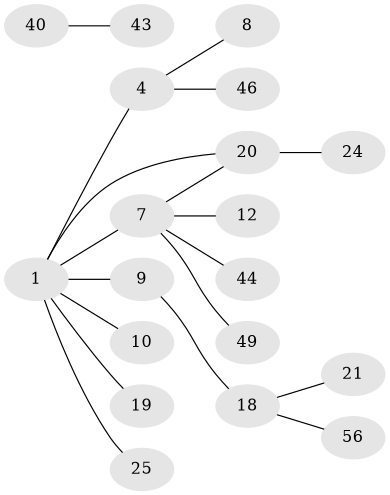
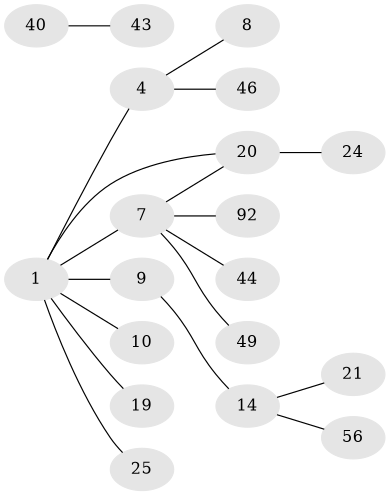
node "12": label "12" -> "92"
node "18": label "18" -> "14"
